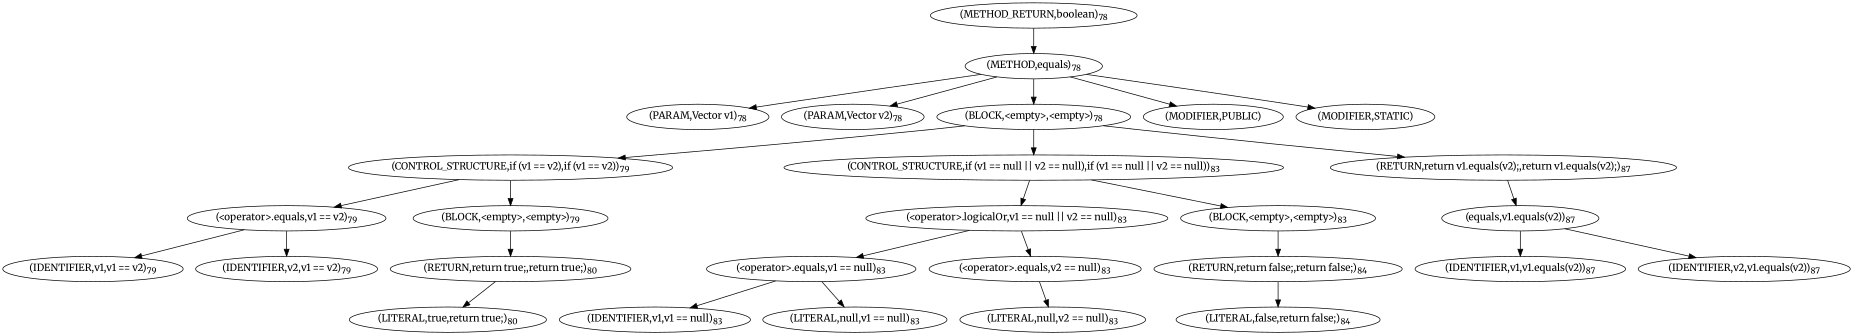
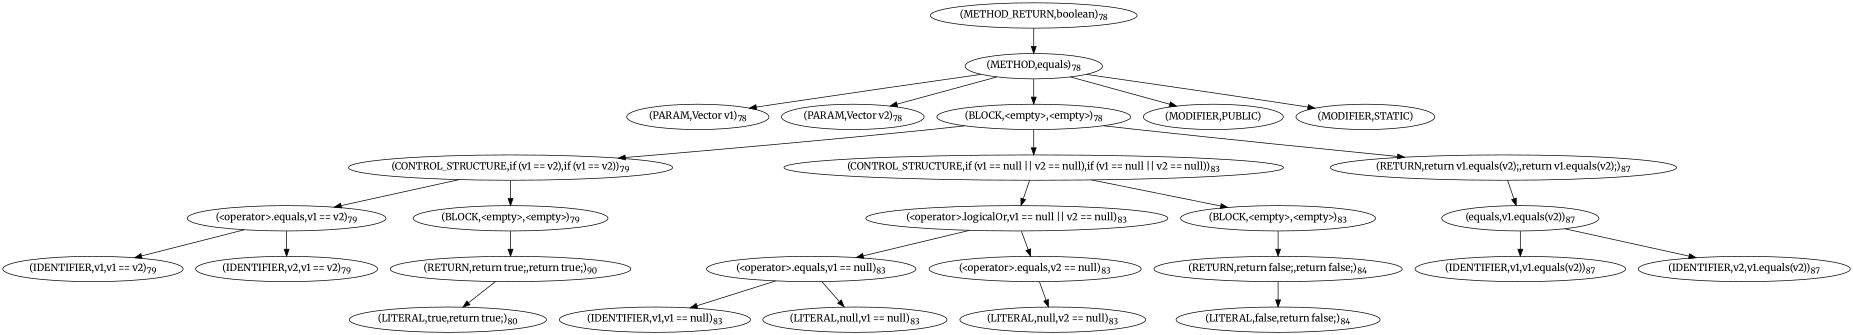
node "(RETURN,return true;,return true;)": text "80" -> "90"
